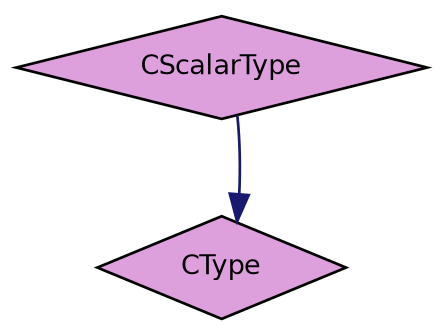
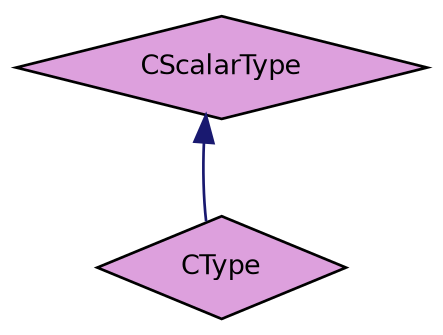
edge "CScalarType" -> "CType": reversed
